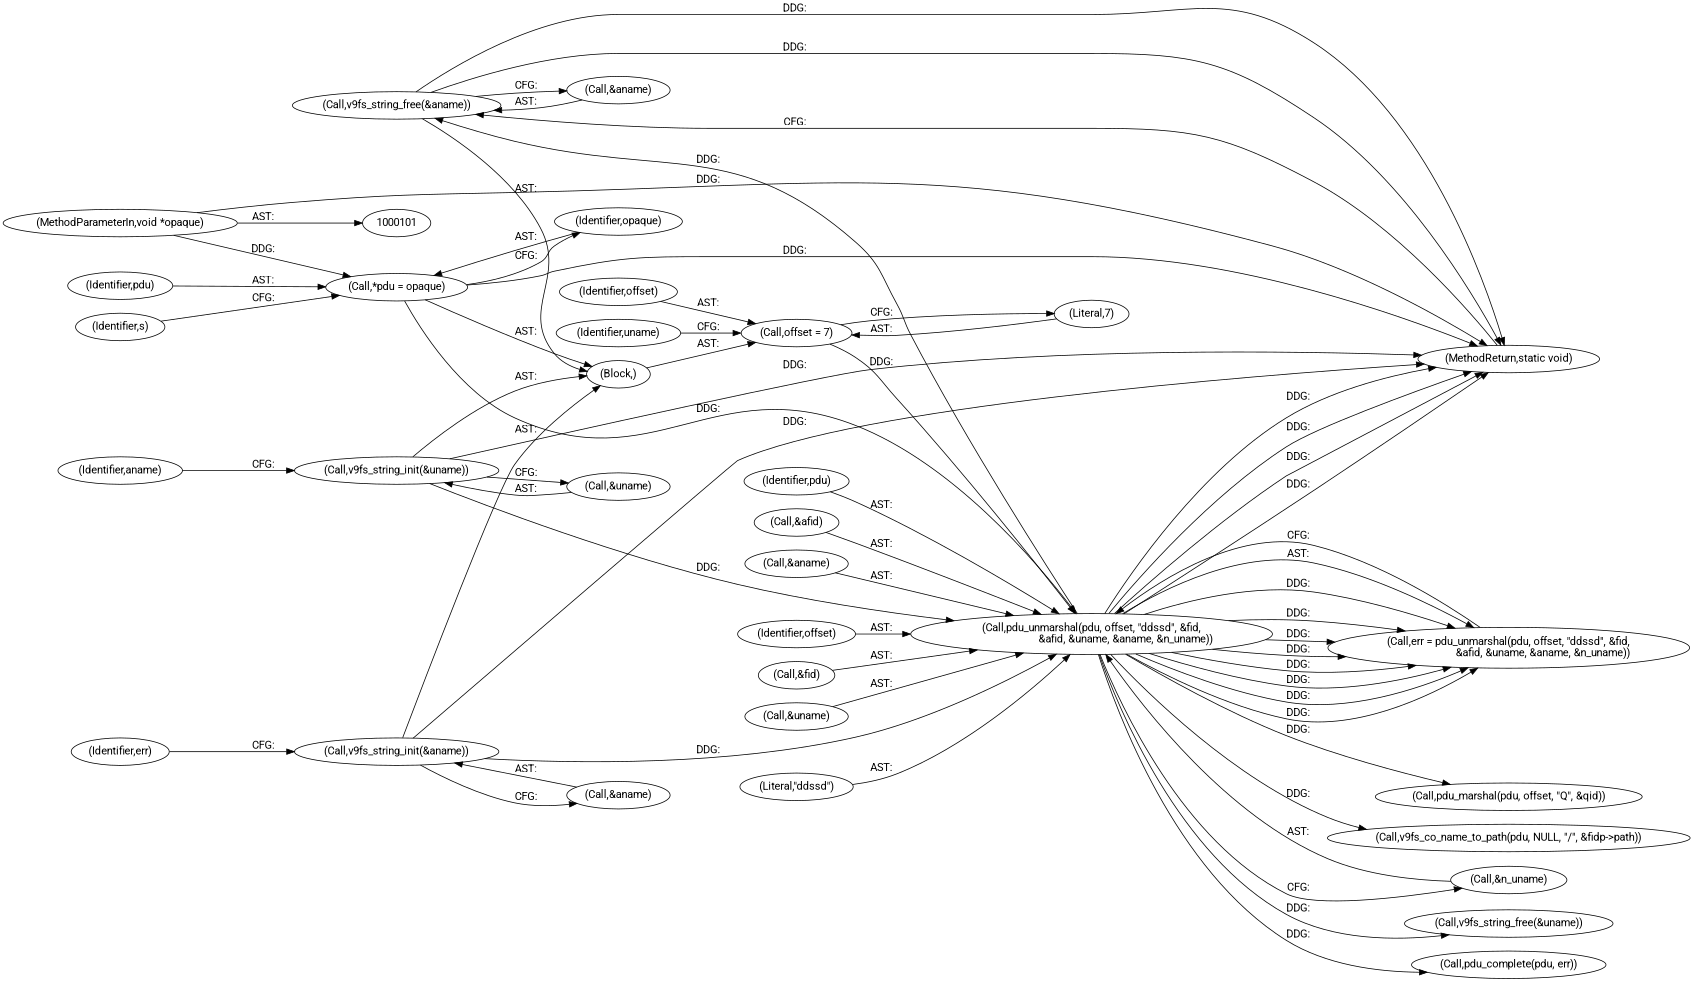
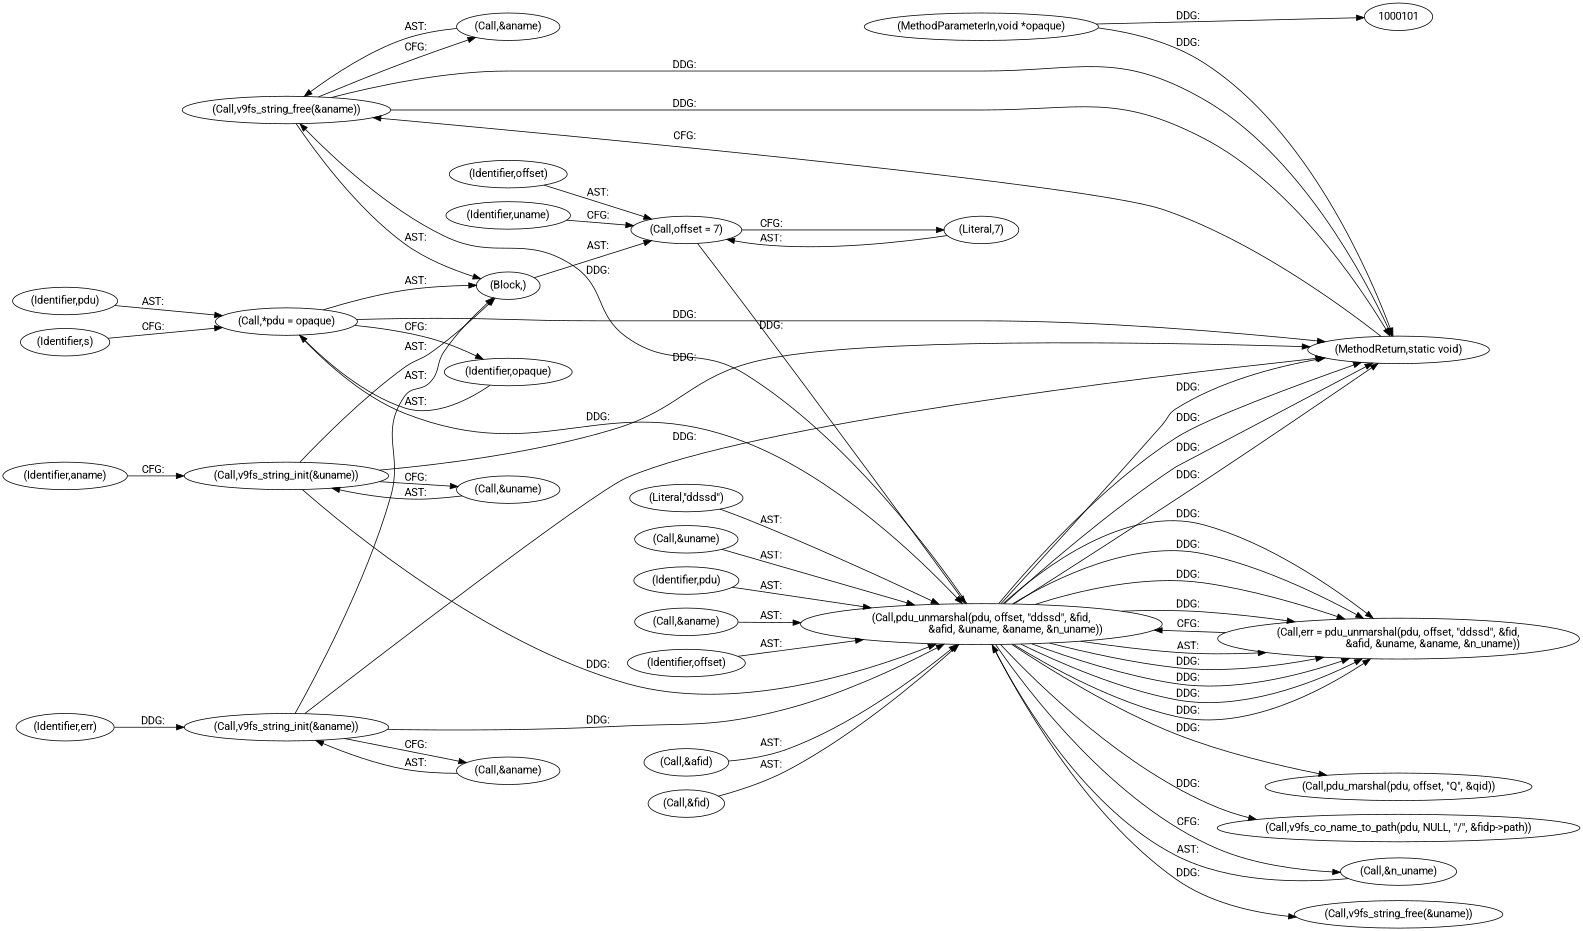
edge "(MethodParameterIn,void *opaque)" -> "1000101": label "AST: " -> "DDG: "
edge "(MethodParameterIn,void *opaque)" -> "(Call,*pdu = opaque)": removed, label "DDG:"
edge "(Identifier,err)" -> "(Call,v9fs_string_init(&aname))": label "CFG: " -> "DDG: "
node "(Call,pdu_complete(pdu, err))": removed
